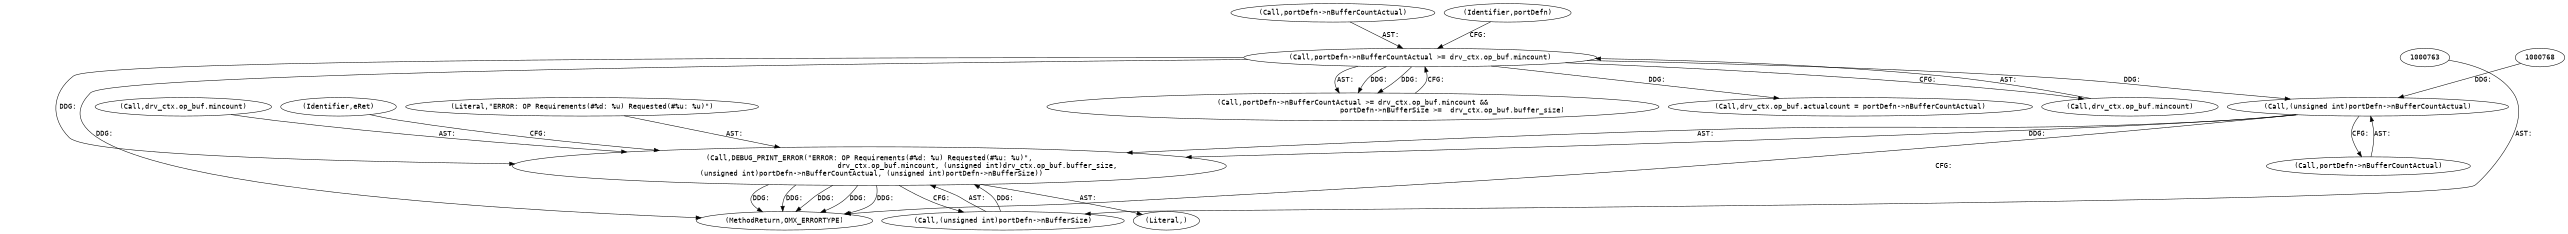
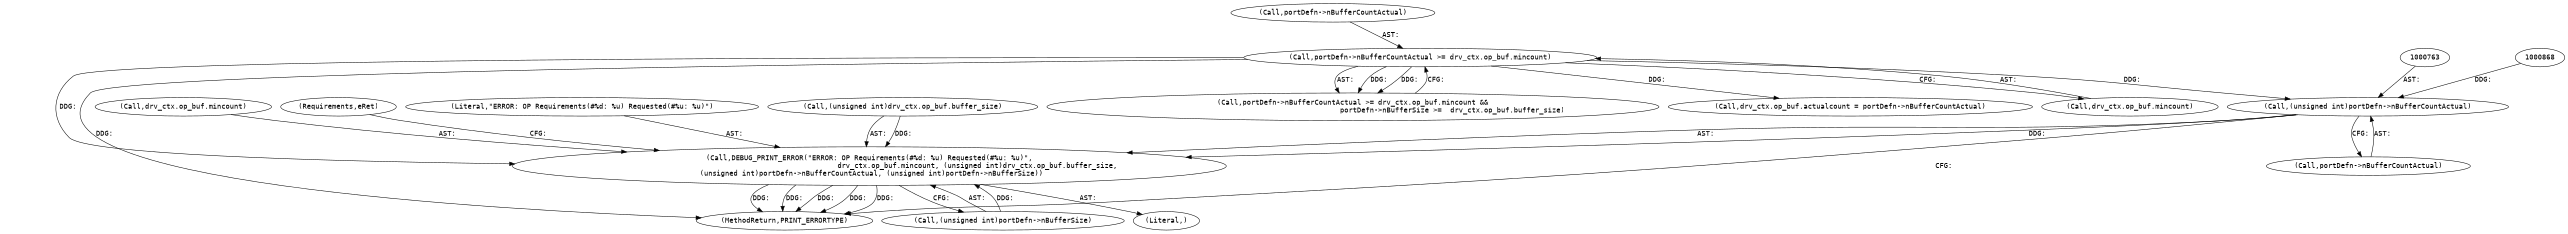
node "(Identifier,portDefn)": removed
node "1000768": label "1000768" -> "1000868"
node "(Identifier,eRet)": label "(Identifier,eRet)" -> "(Requirements,eRet)"
node "(Call,(unsigned int)drv_ctx.op_buf.buffer_size)": added
edge "1000763" -> "(Call,(unsigned int)portDefn->nBufferSize)": now "1000763" -> "(Call,(unsigned int)portDefn->nBufferCountActual)"
node "(MethodReturn,OMX_ERRORTYPE)": label "(MethodReturn,OMX_ERRORTYPE)" -> "(MethodReturn,PRINT_ERRORTYPE)"
